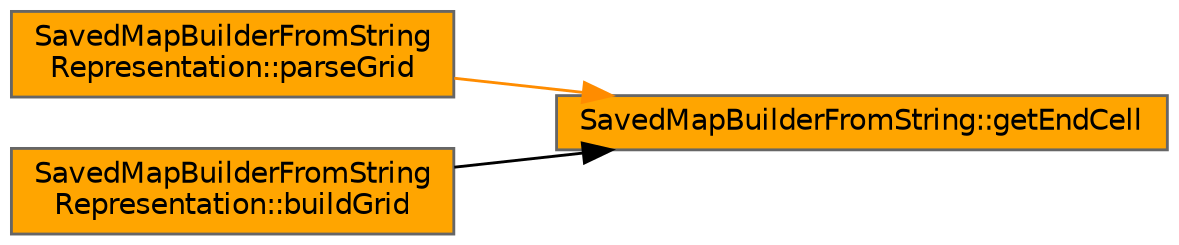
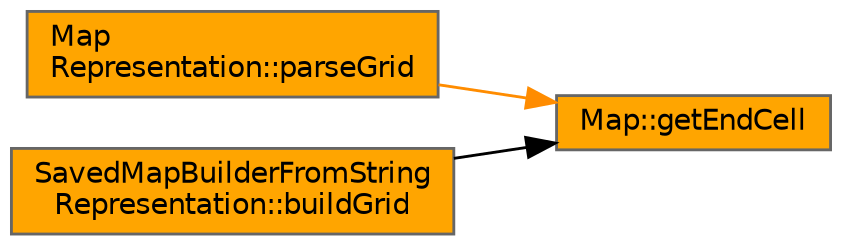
node "SavedMapBuilderFromString Representation::parseGrid": label "SavedMapBuilderFromString Representation::parseGrid" -> "Map Representation::parseGrid"
node "SavedMapBuilderFromString::getEndCell": label "SavedMapBuilderFromString::getEndCell" -> "Map::getEndCell"
